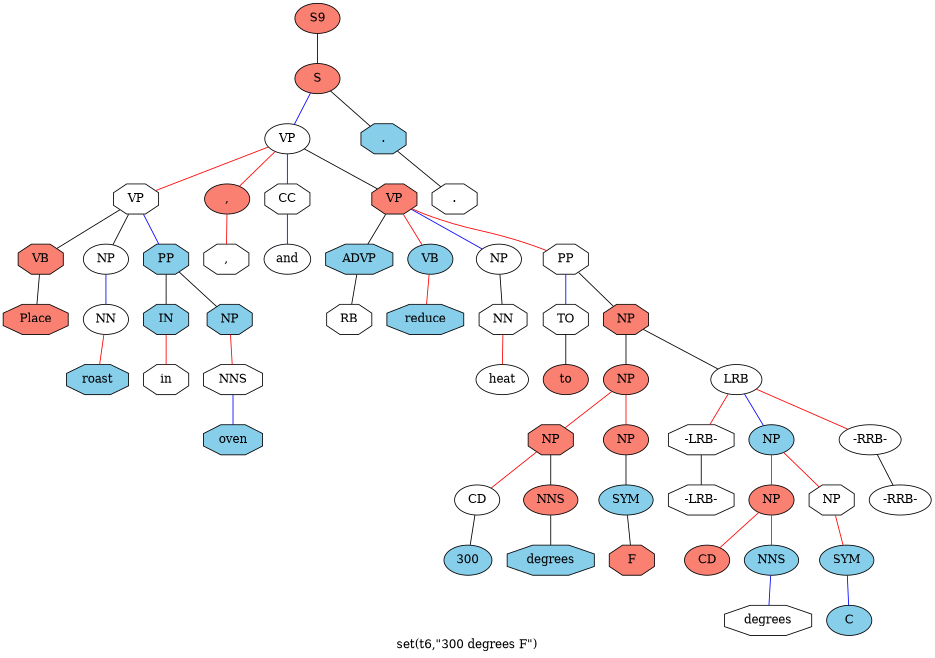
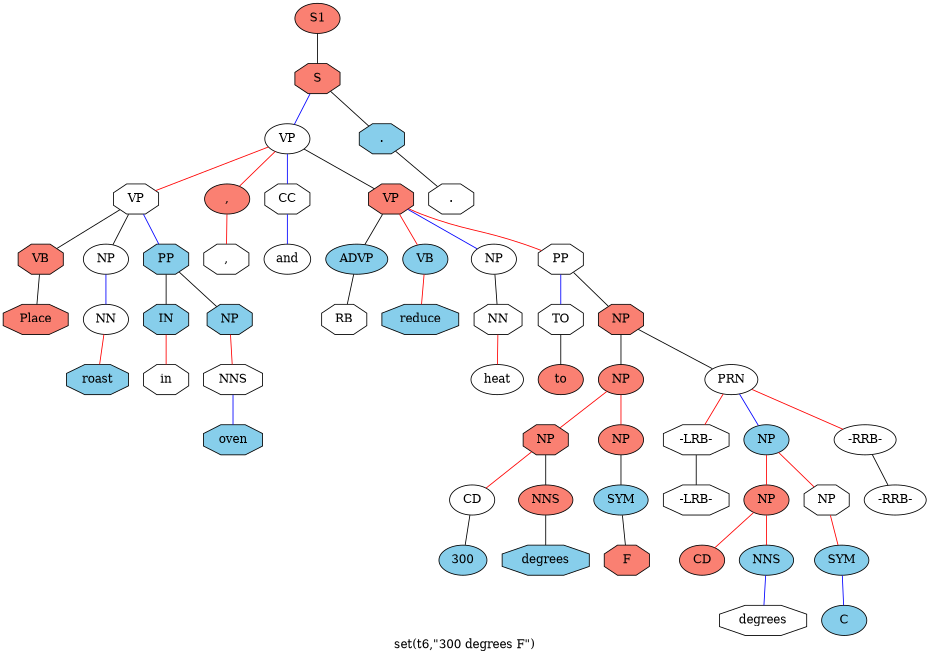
node "S9": label "S9" -> "S1"
node "S": shape ellipse -> octagon
node "ADVP": shape octagon -> ellipse
node "LRB": label "LRB" -> "PRN"
